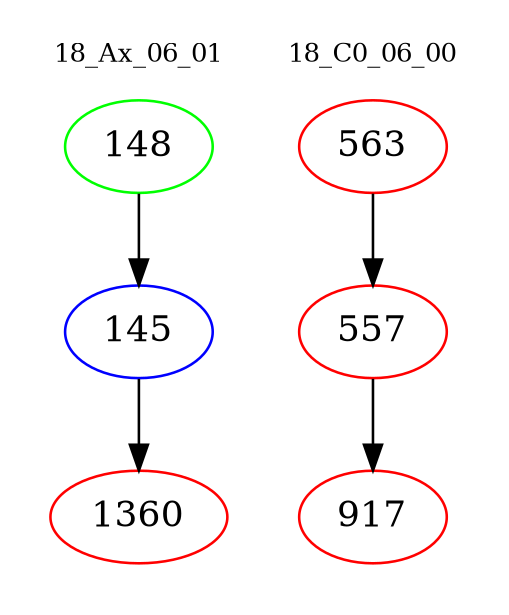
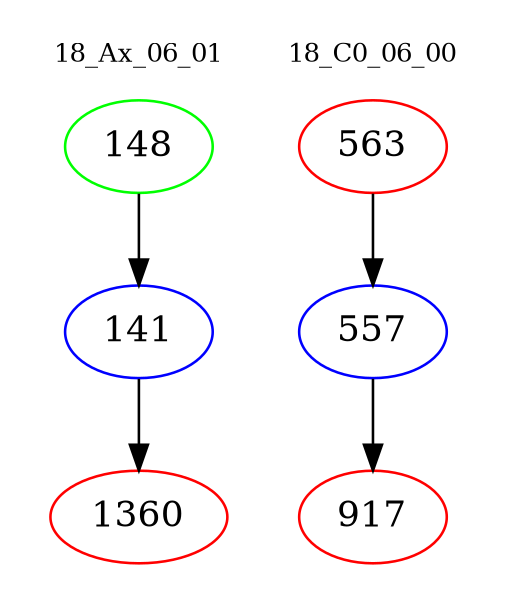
node "145": label "145" -> "141"
node "557": color red -> blue
